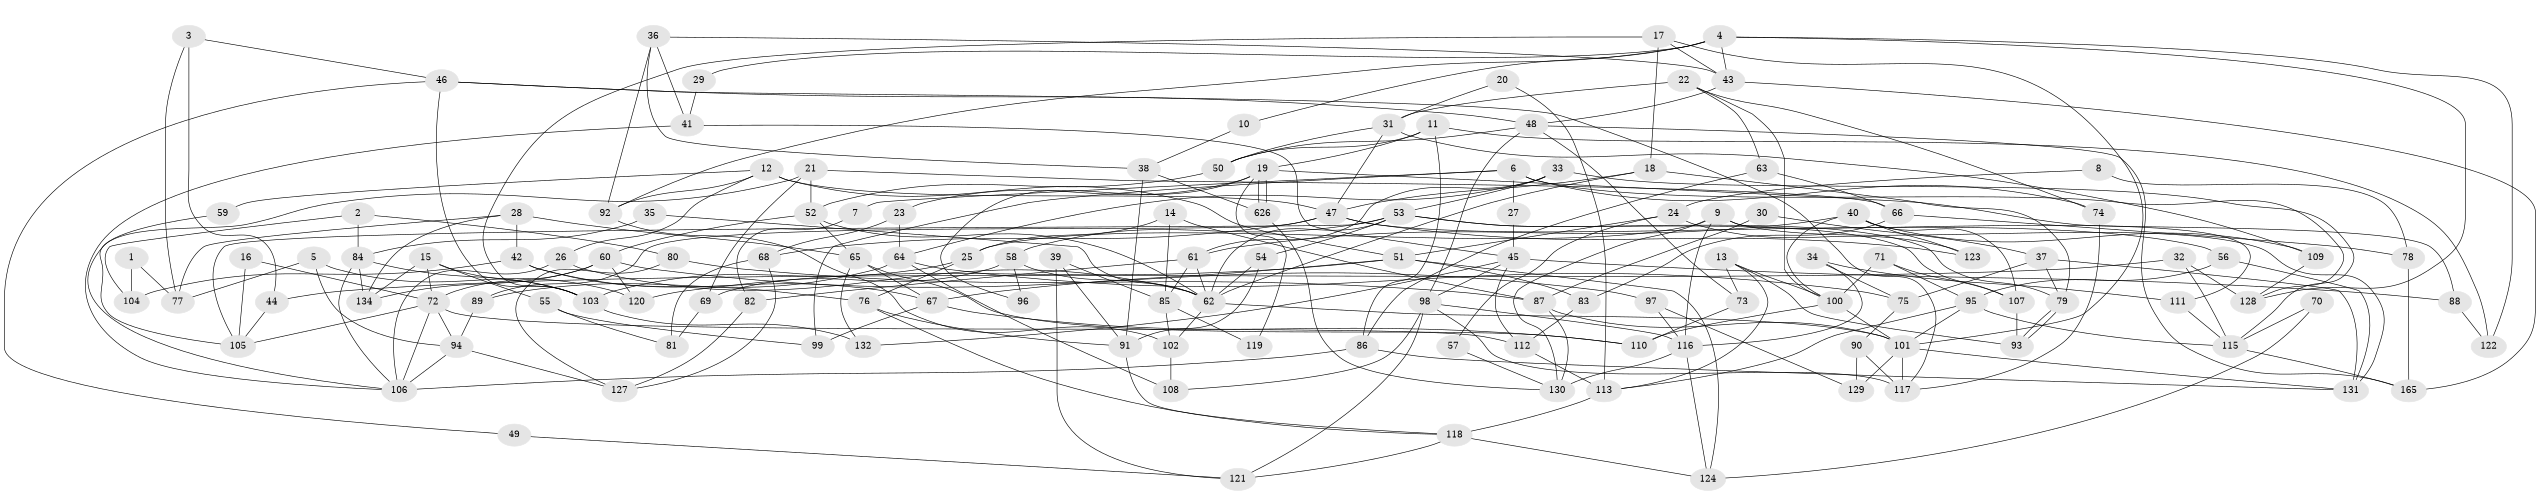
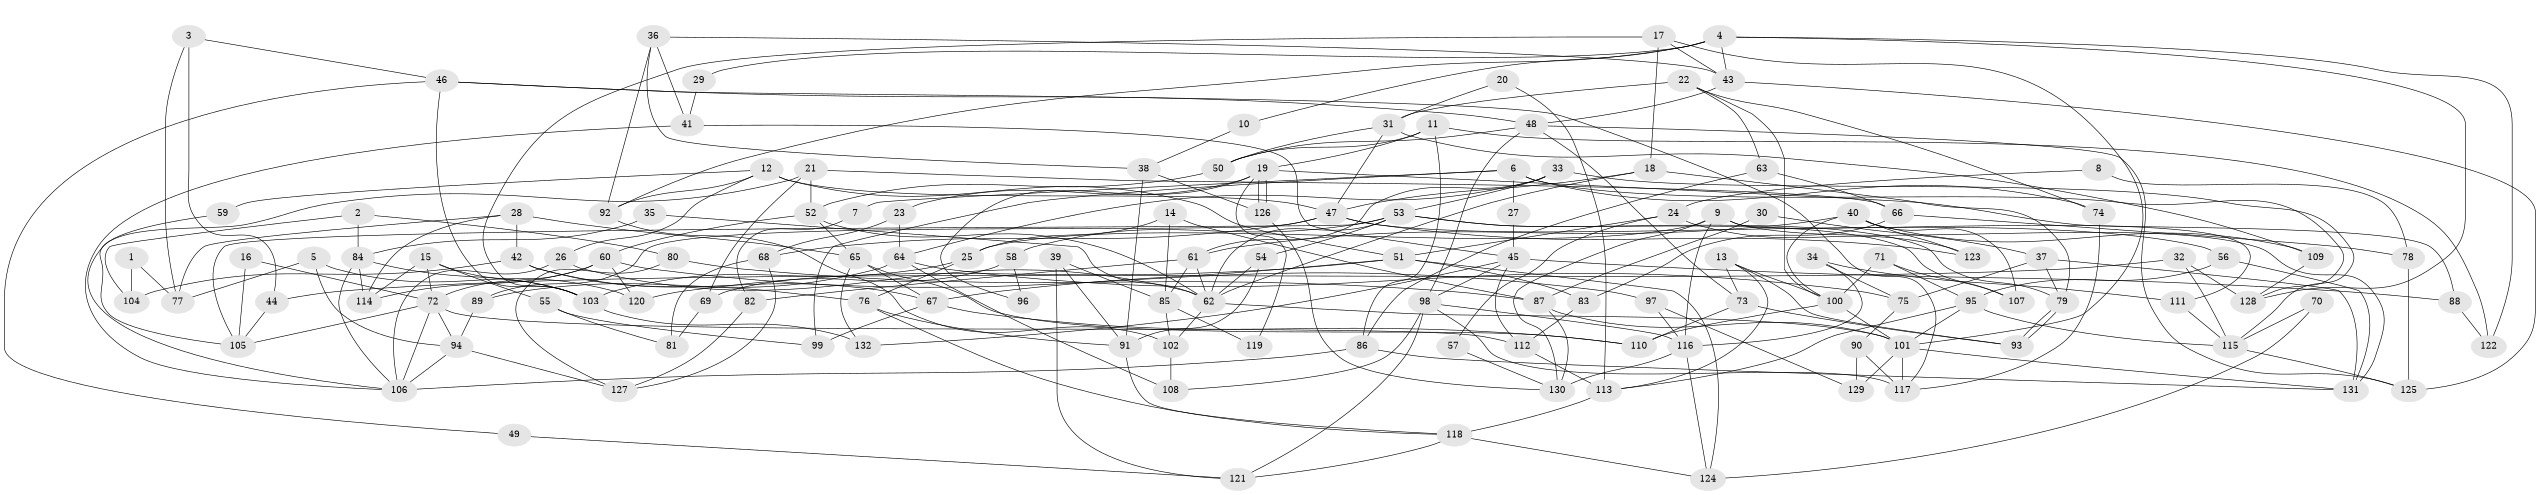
node "626": label "626" -> "126"
edge "58" -- "62": removed
node "134": label "134" -> "114"
edge "107" -- "93": now "73" -- "93"
node "165": label "165" -> "125"
